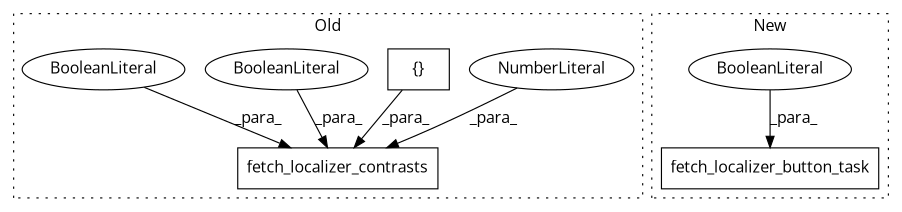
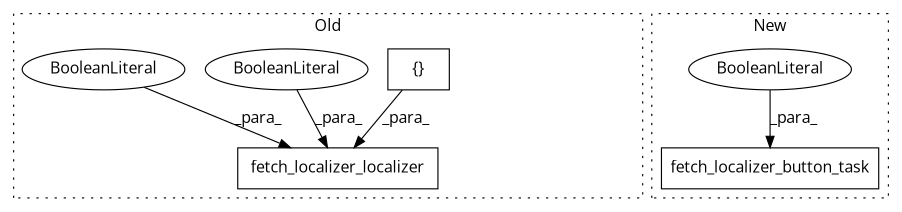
node "NumberLiteral": removed
node "fetch_localizer_contrasts": label "fetch_localizer_contrasts" -> "fetch_localizer_localizer"
